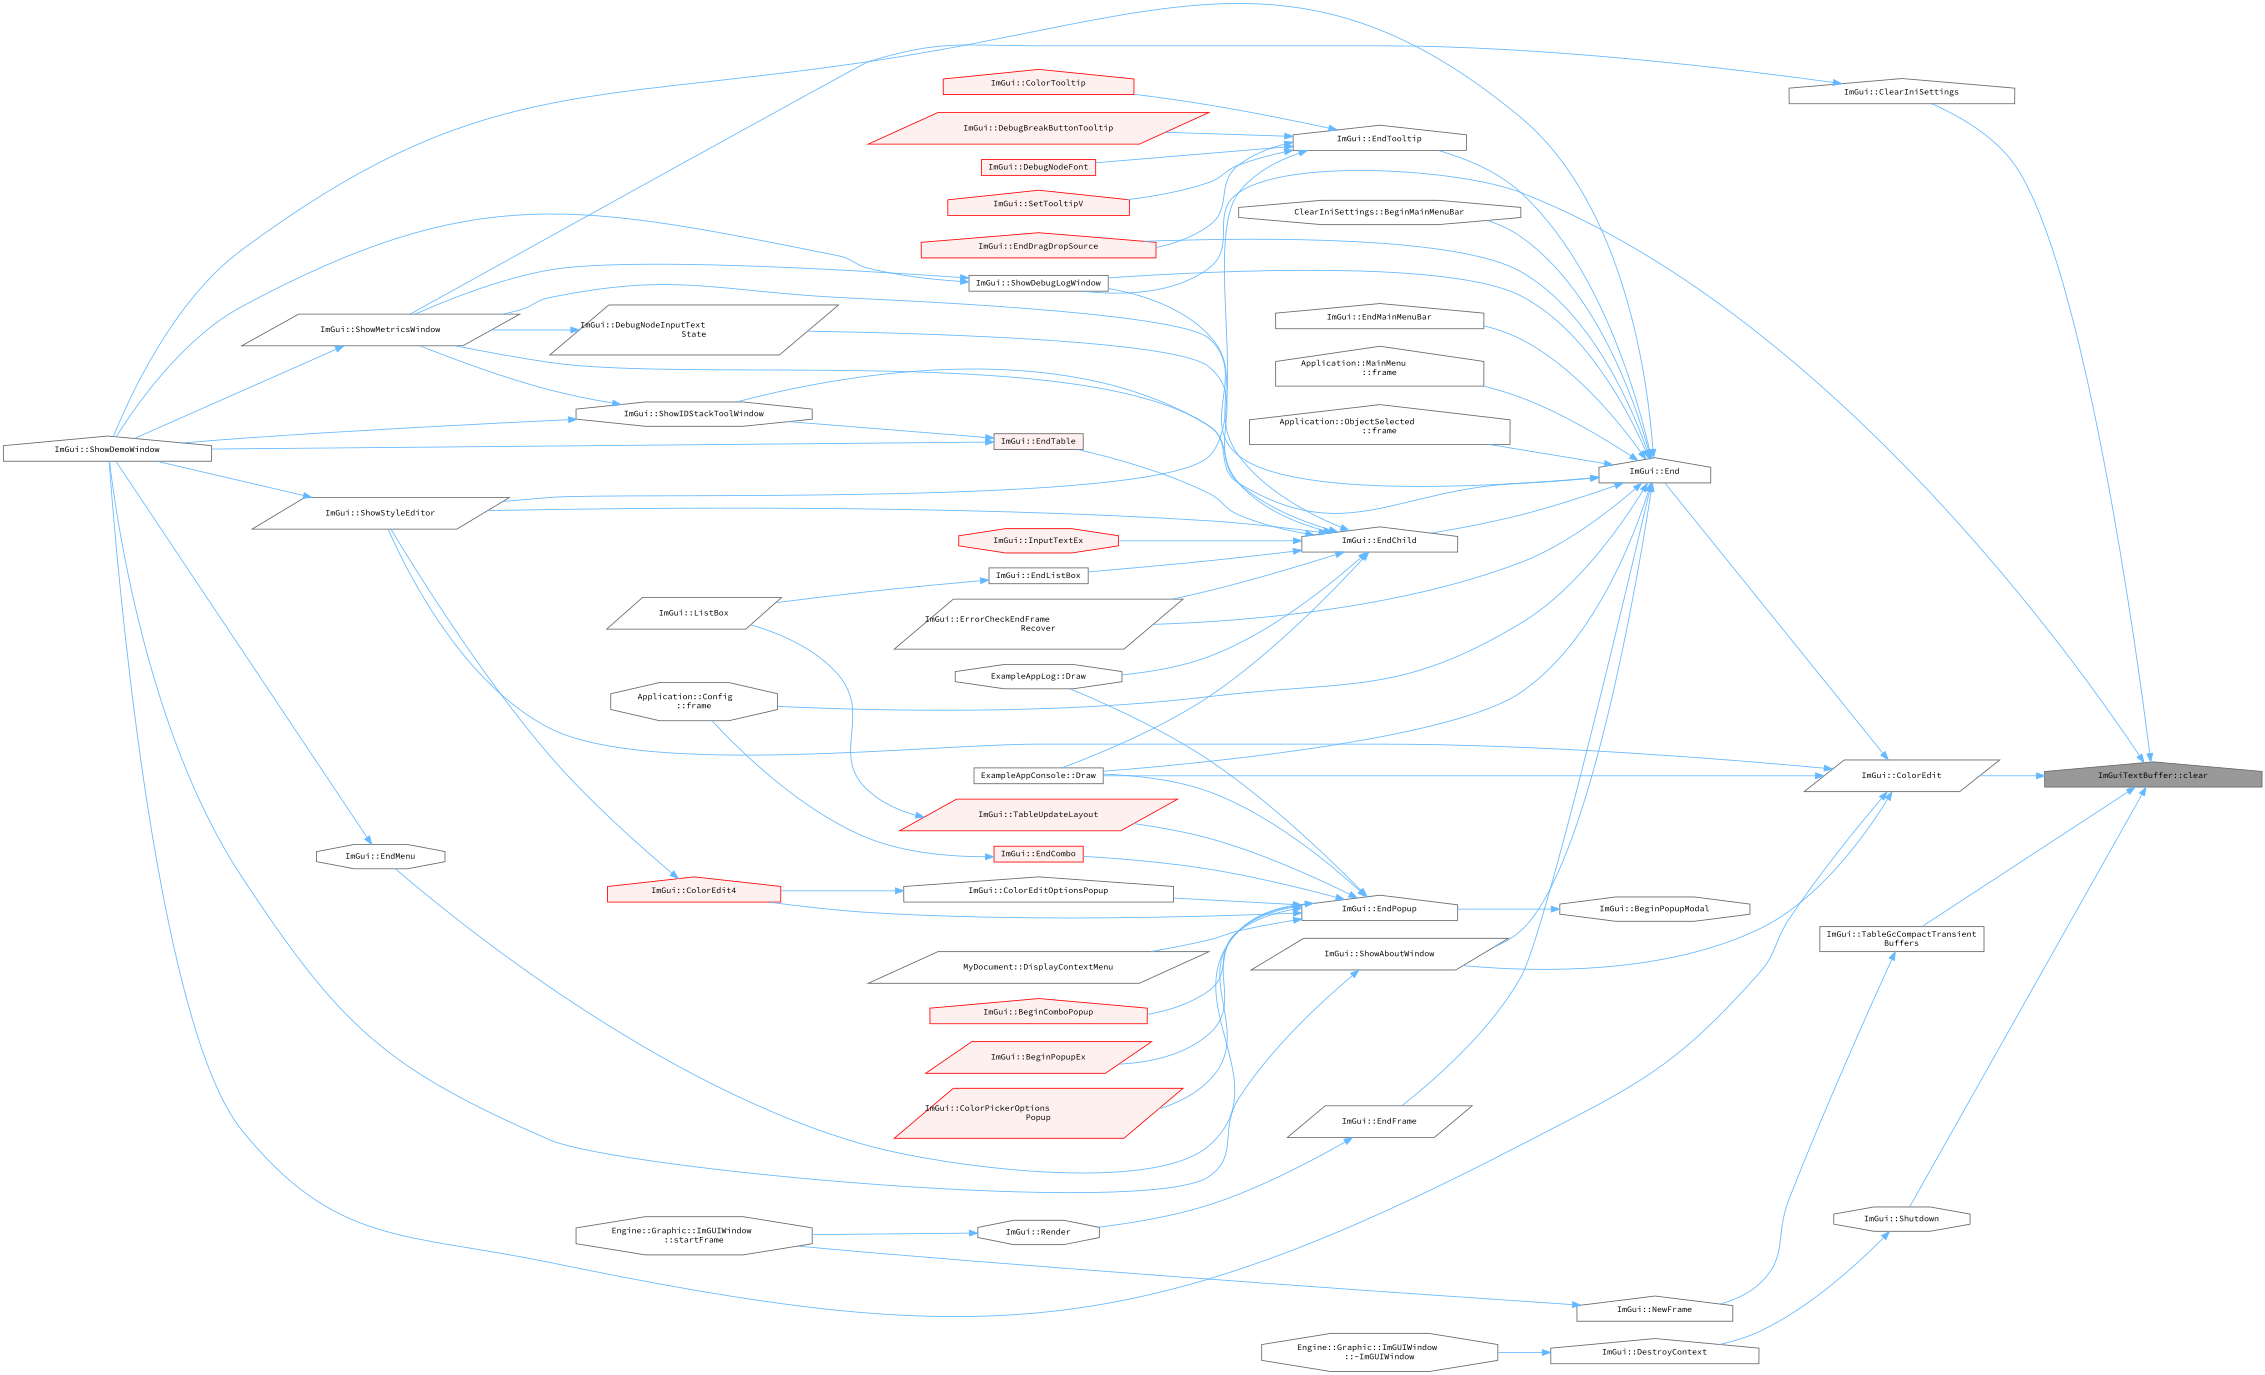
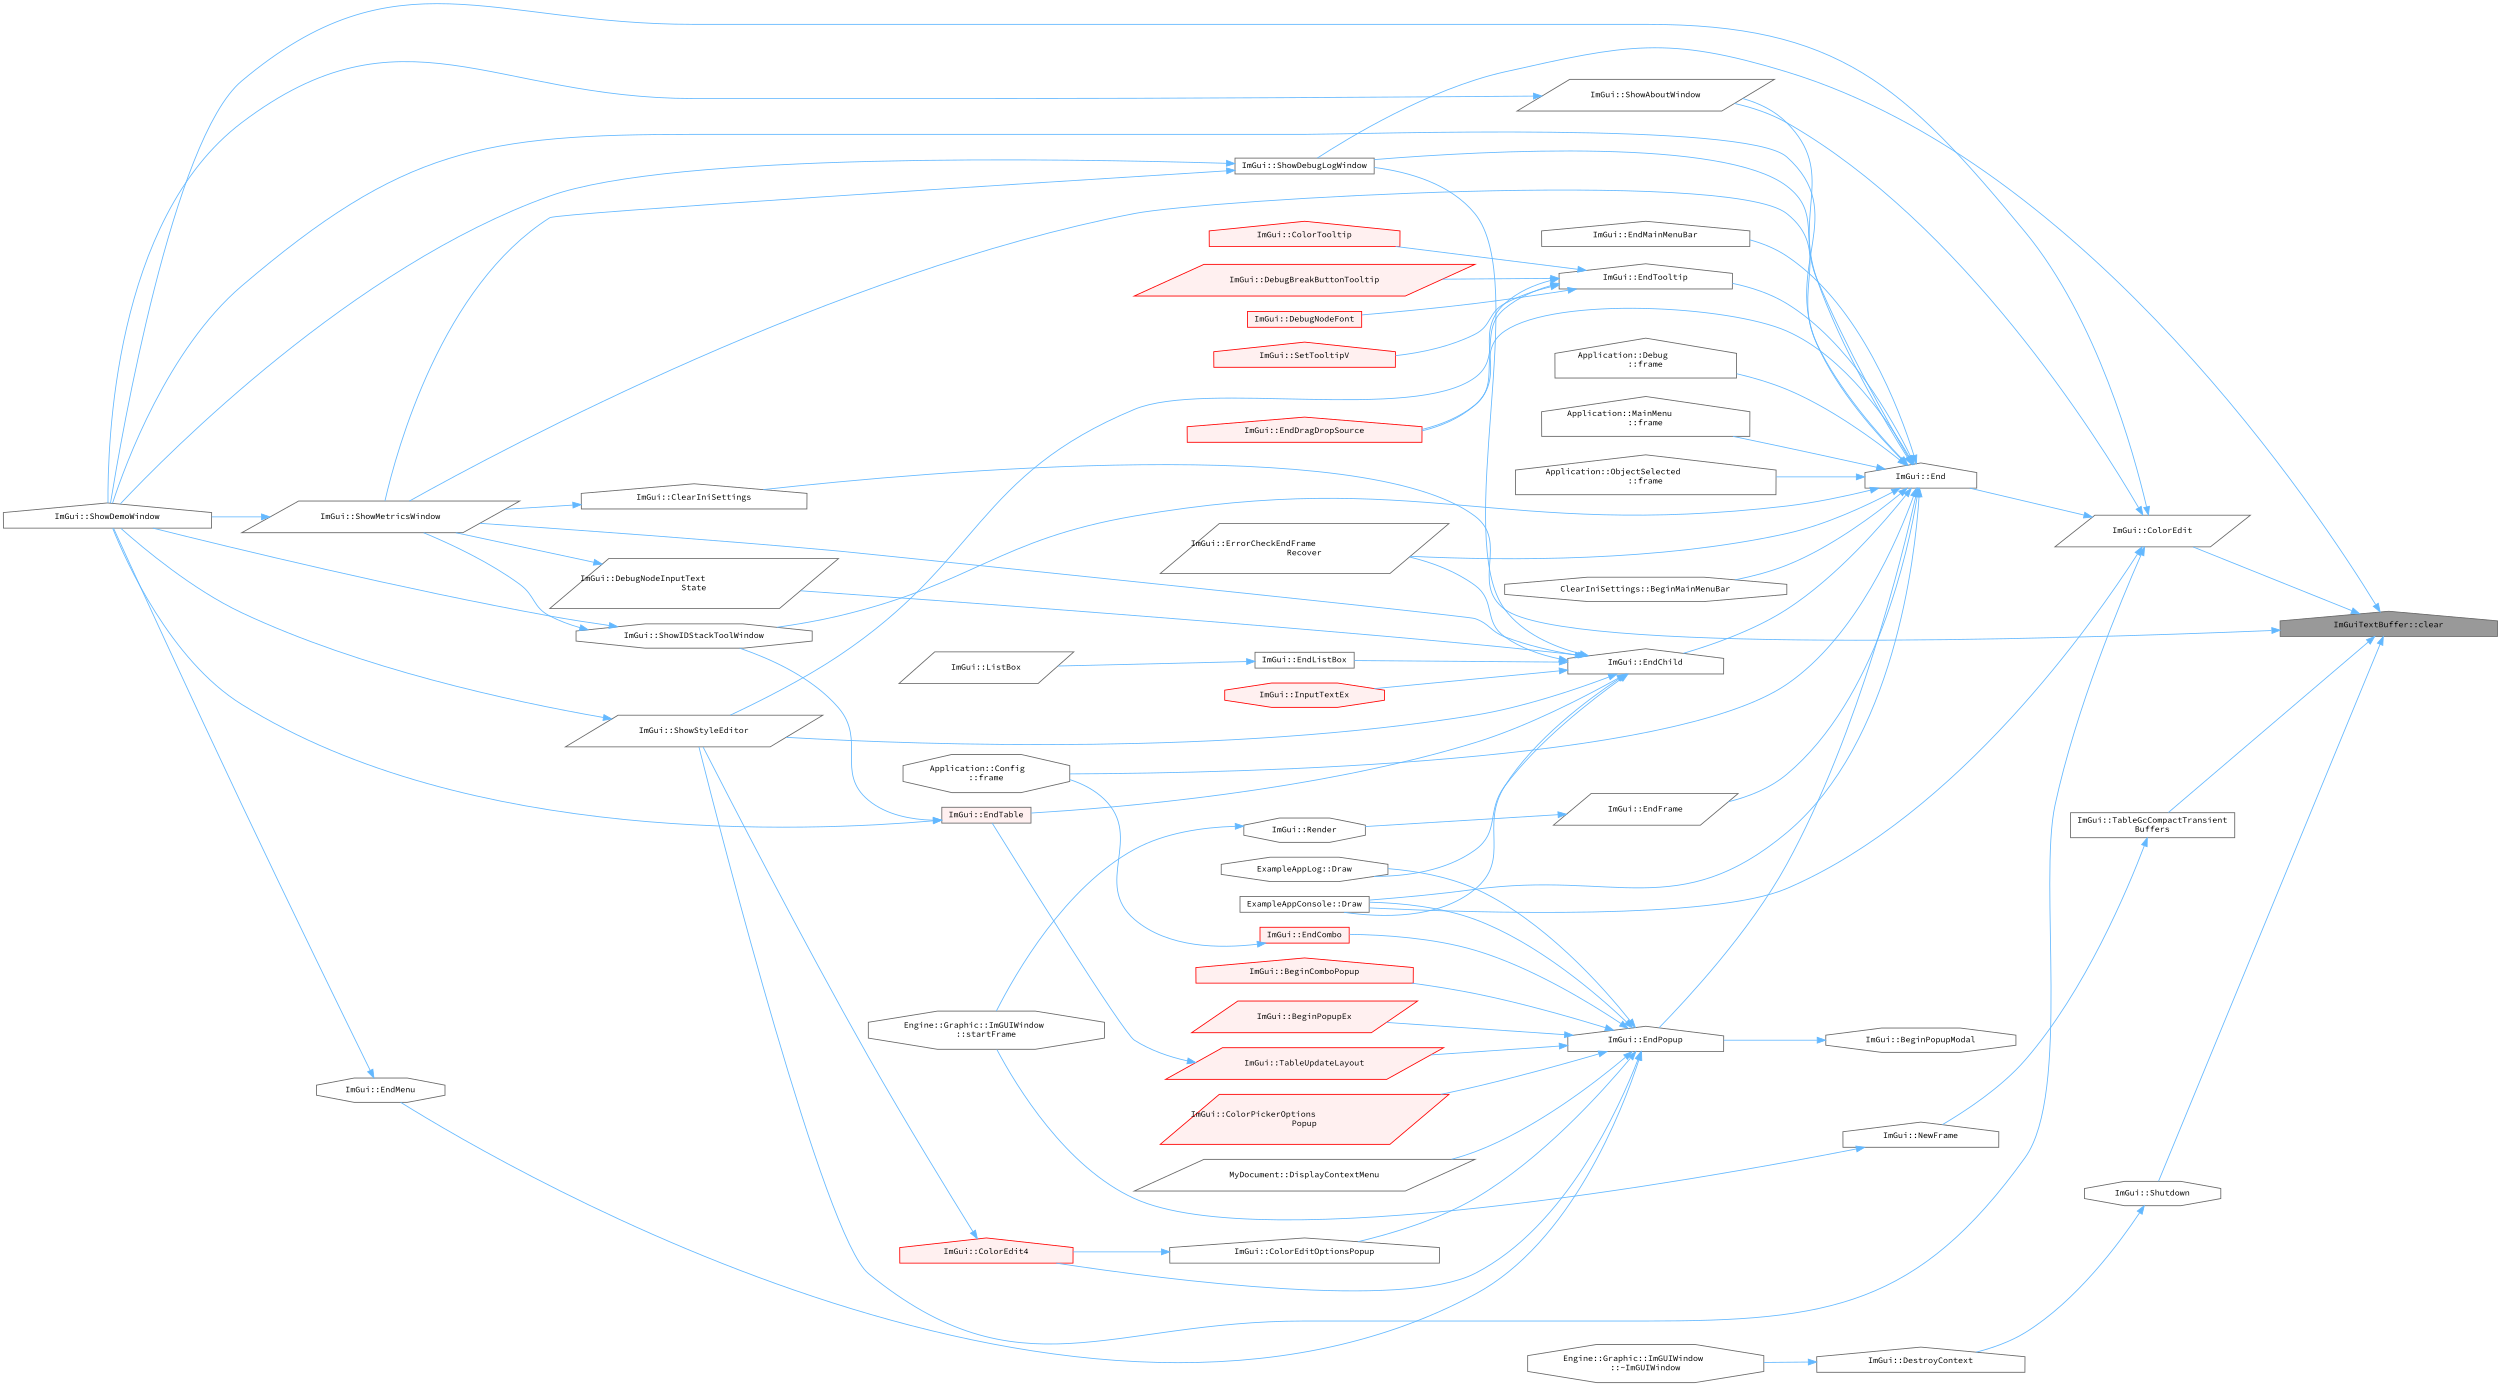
node "Application::Debug ::frame": added
edge "ImGui::ListBox" -> "ImGui::TableUpdateLayout": now "ImGui::EndTable" -> "ImGui::TableUpdateLayout"
edge "ImGui::EndPopup" -> "ImGui::End": added
